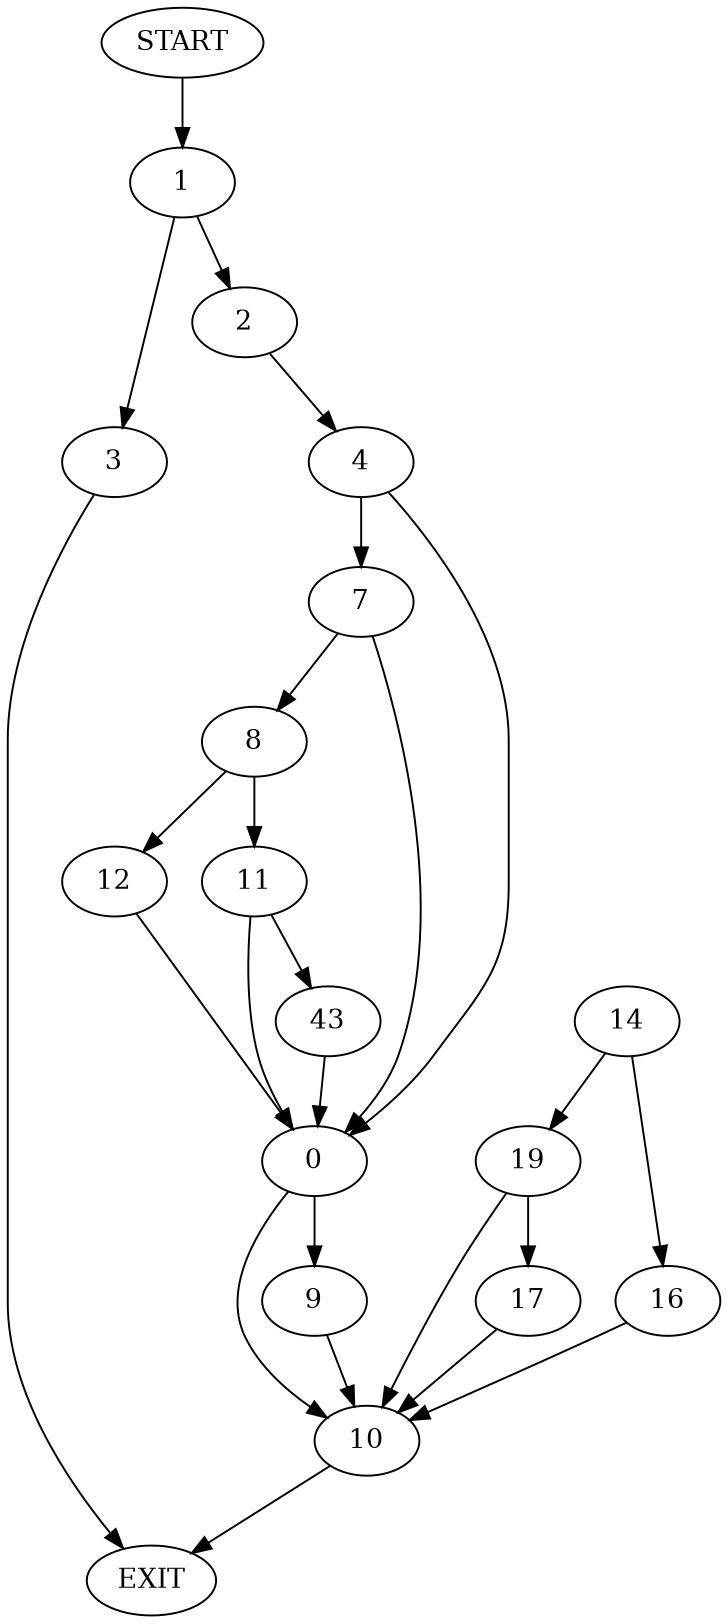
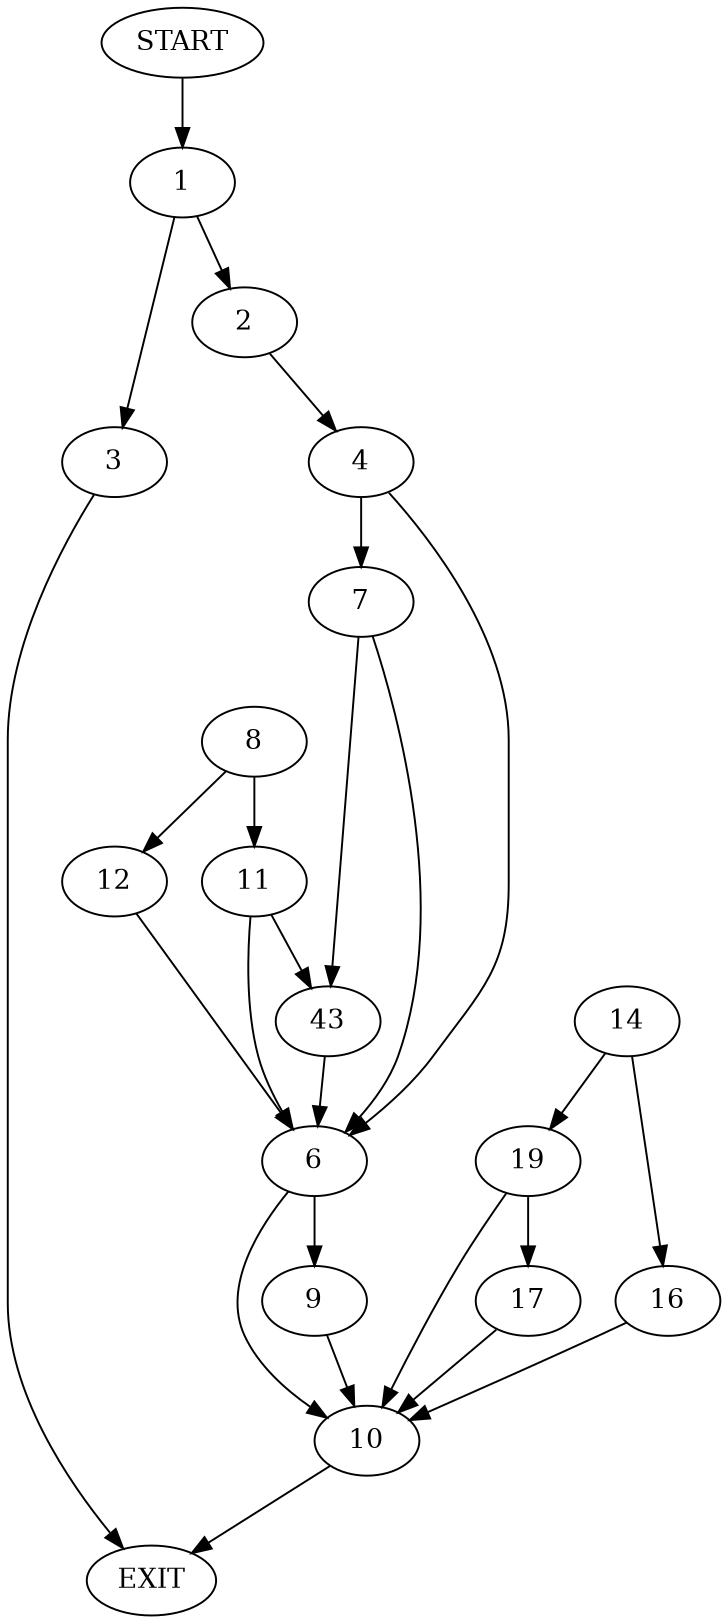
edge "7" -> "8": now "7" -> "43"
node "0": label "0" -> "6"
